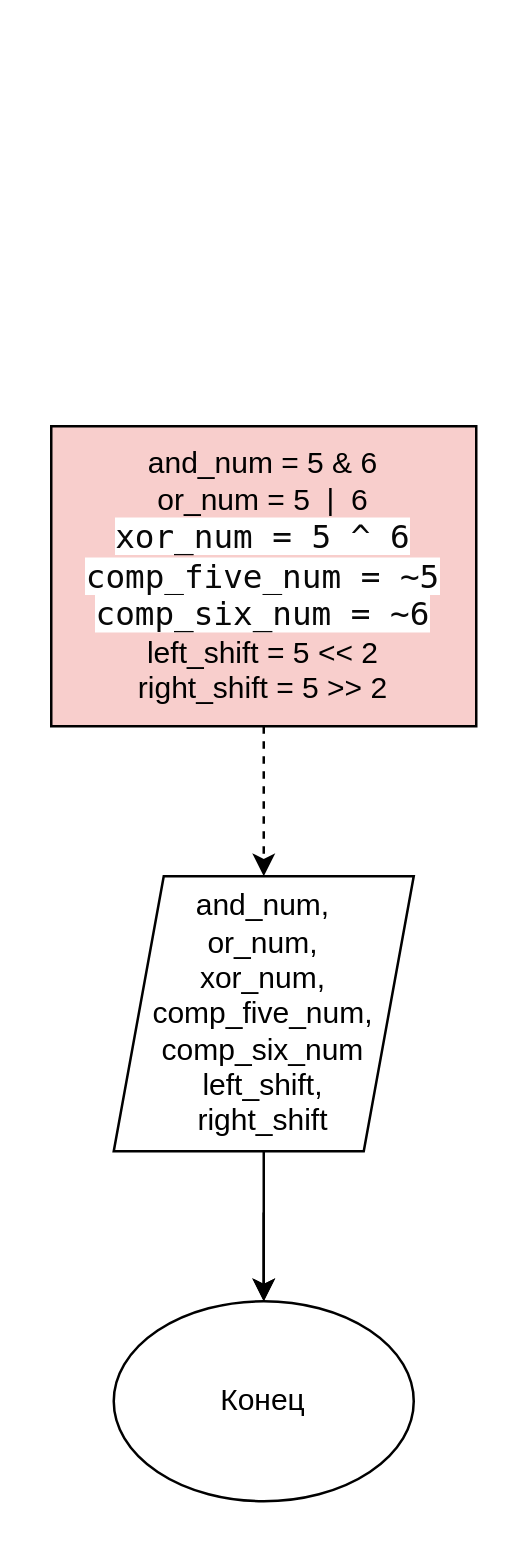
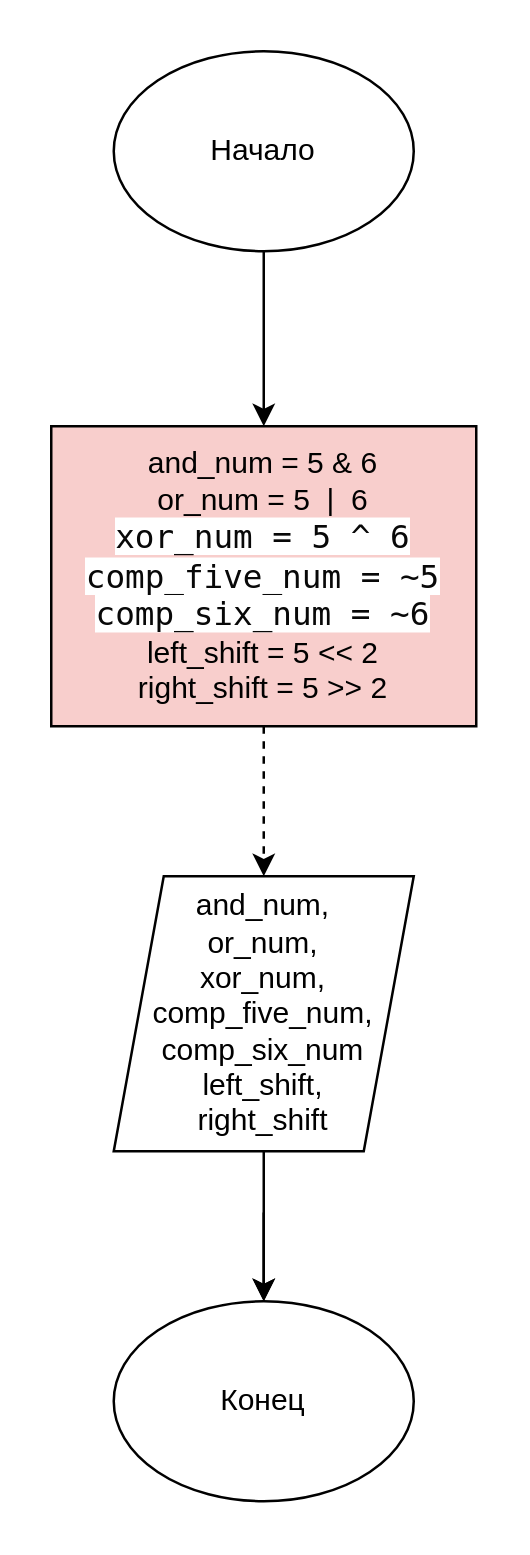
node "Начало": added
edge "Начало" -> "and_num = 5 & 6 or_num = 5 | 6 xor_num = 5 ^ 6 comp_five_num = ~5 comp_six_num = ~6 left_shift = 5 << 2 right_shift = 5 >> 2": added
